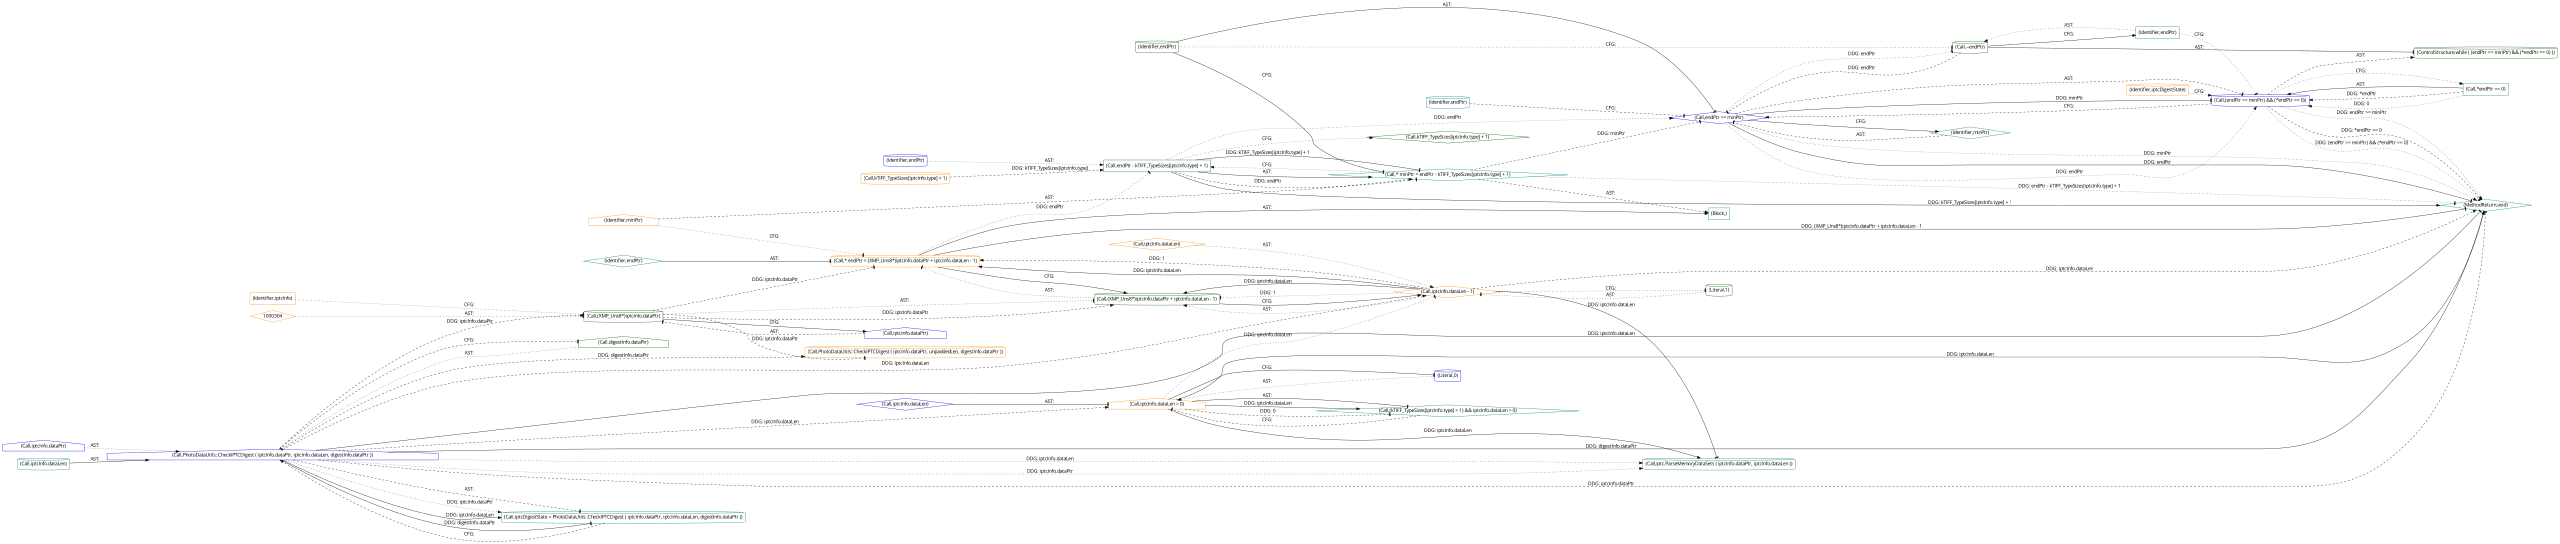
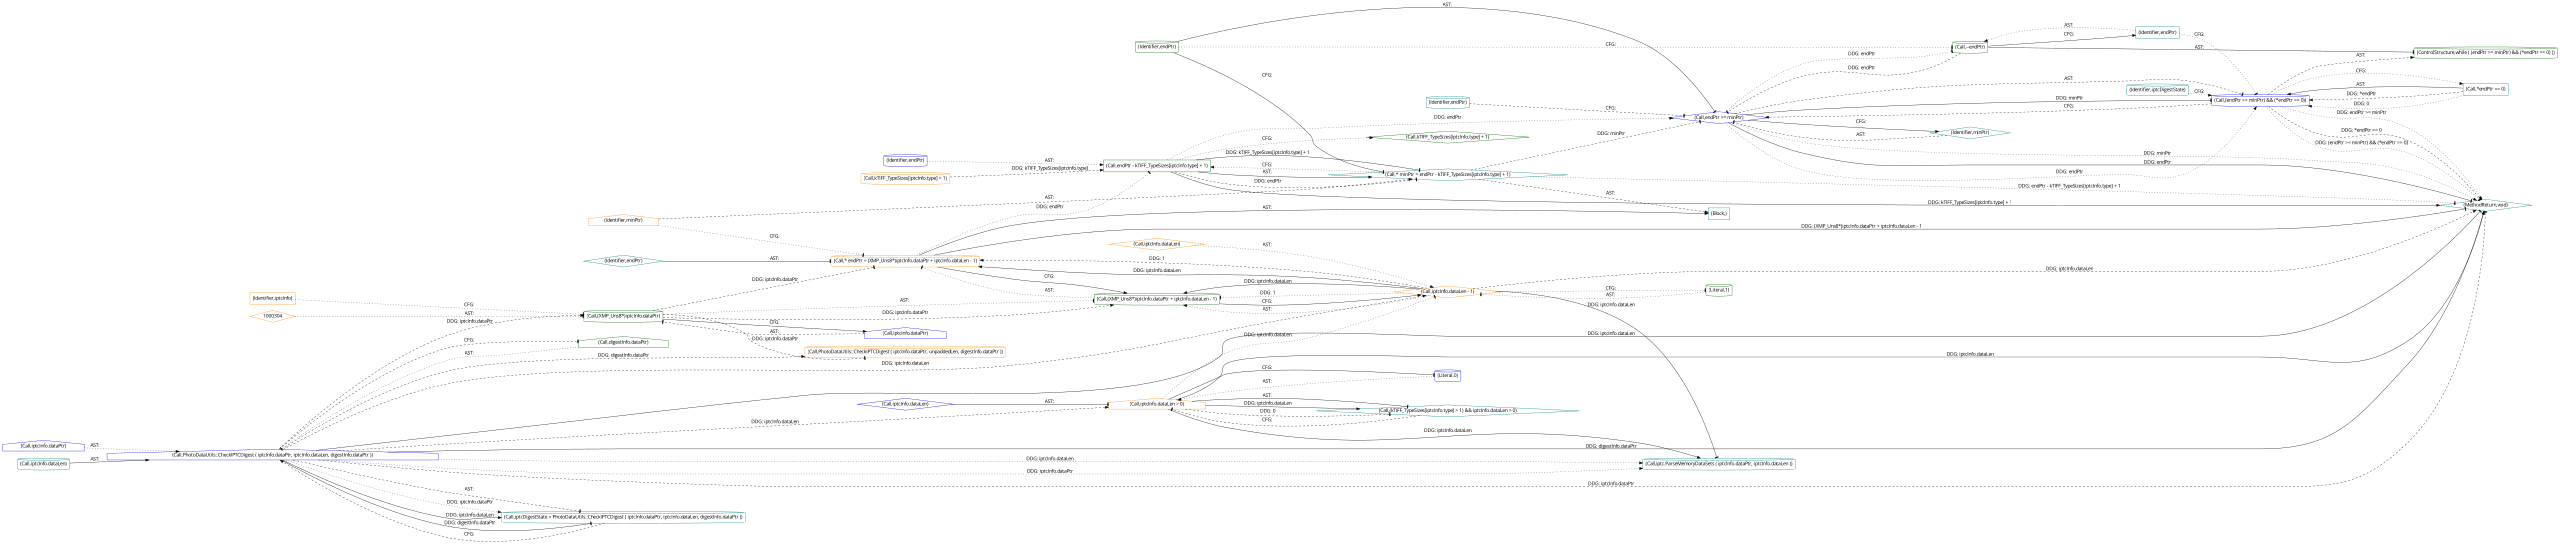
node "(Identifier,iptcDigestState)": color darkorange -> teal
